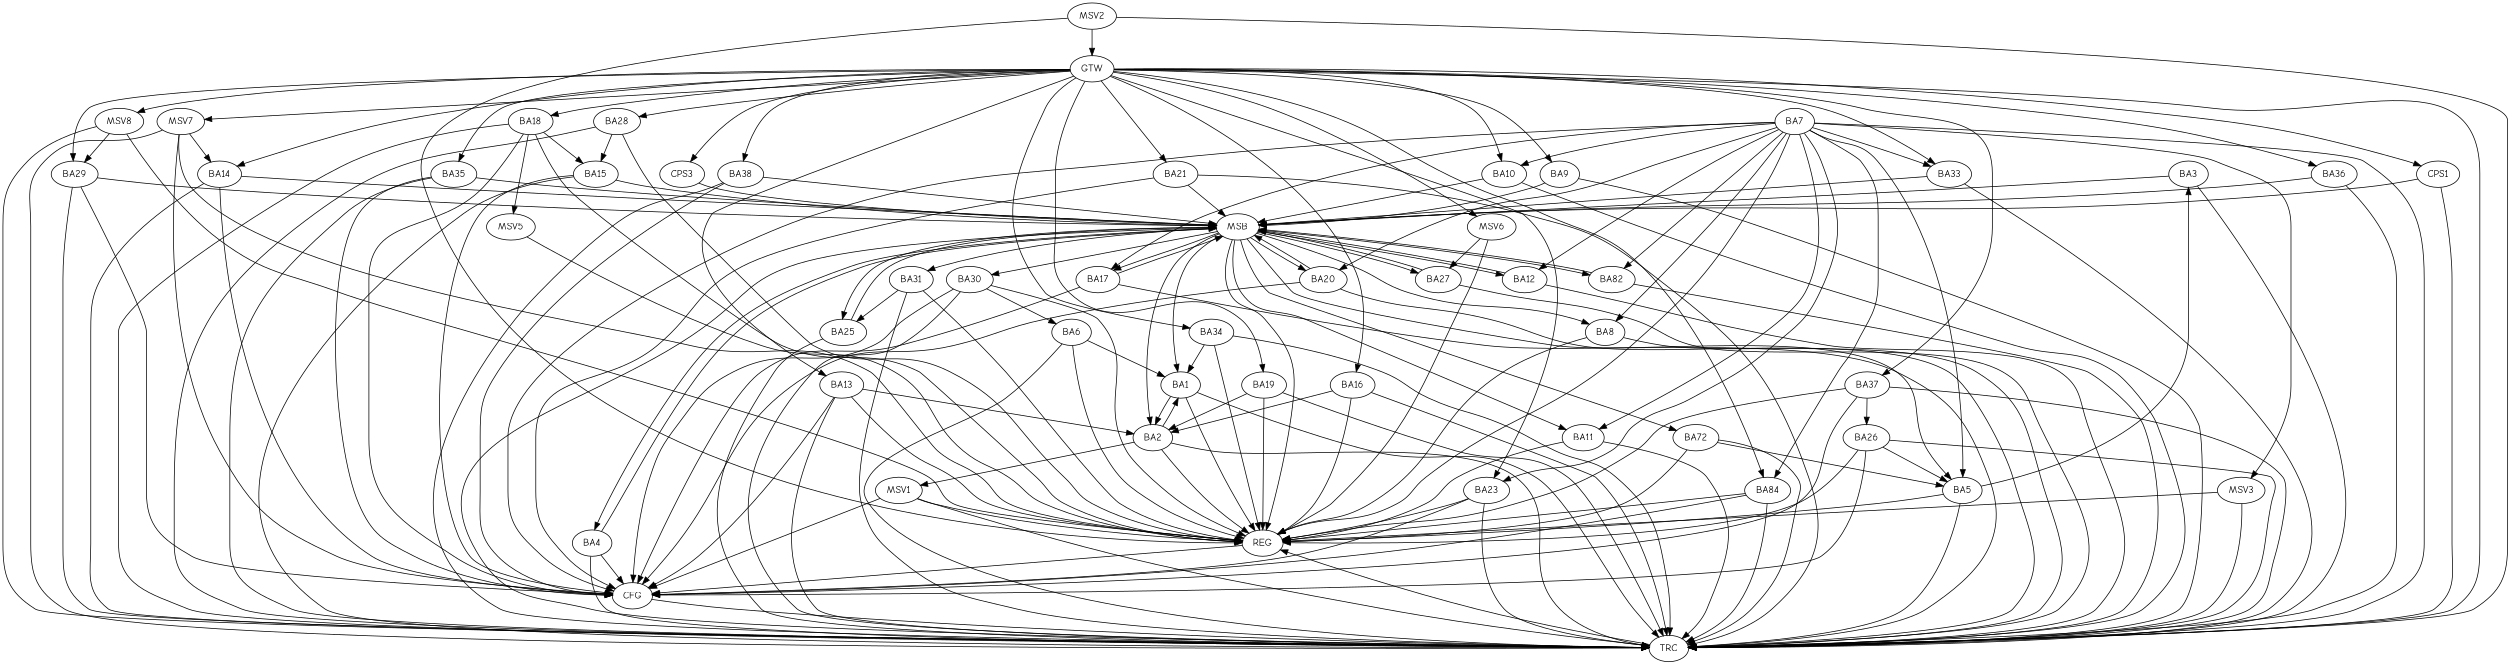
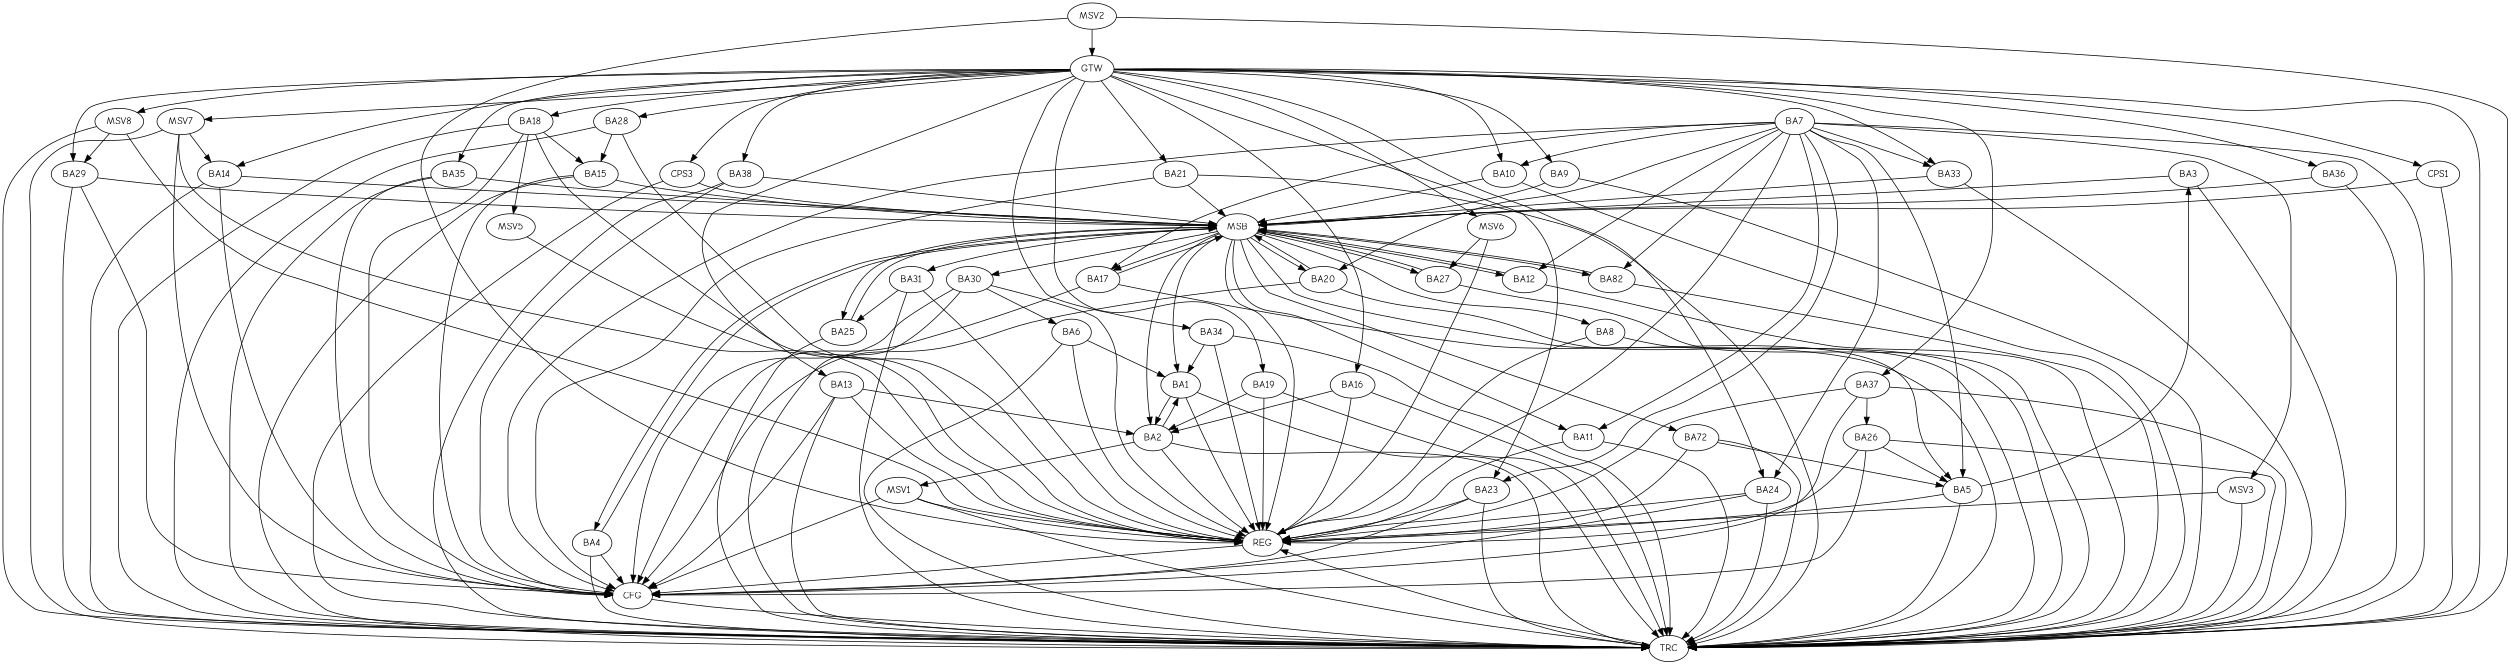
edge "BA7" -> "BA8": removed
node "BA84": label "BA84" -> "BA24"
edge "MSB" -> "TRC": now "CPS3" -> "TRC"
